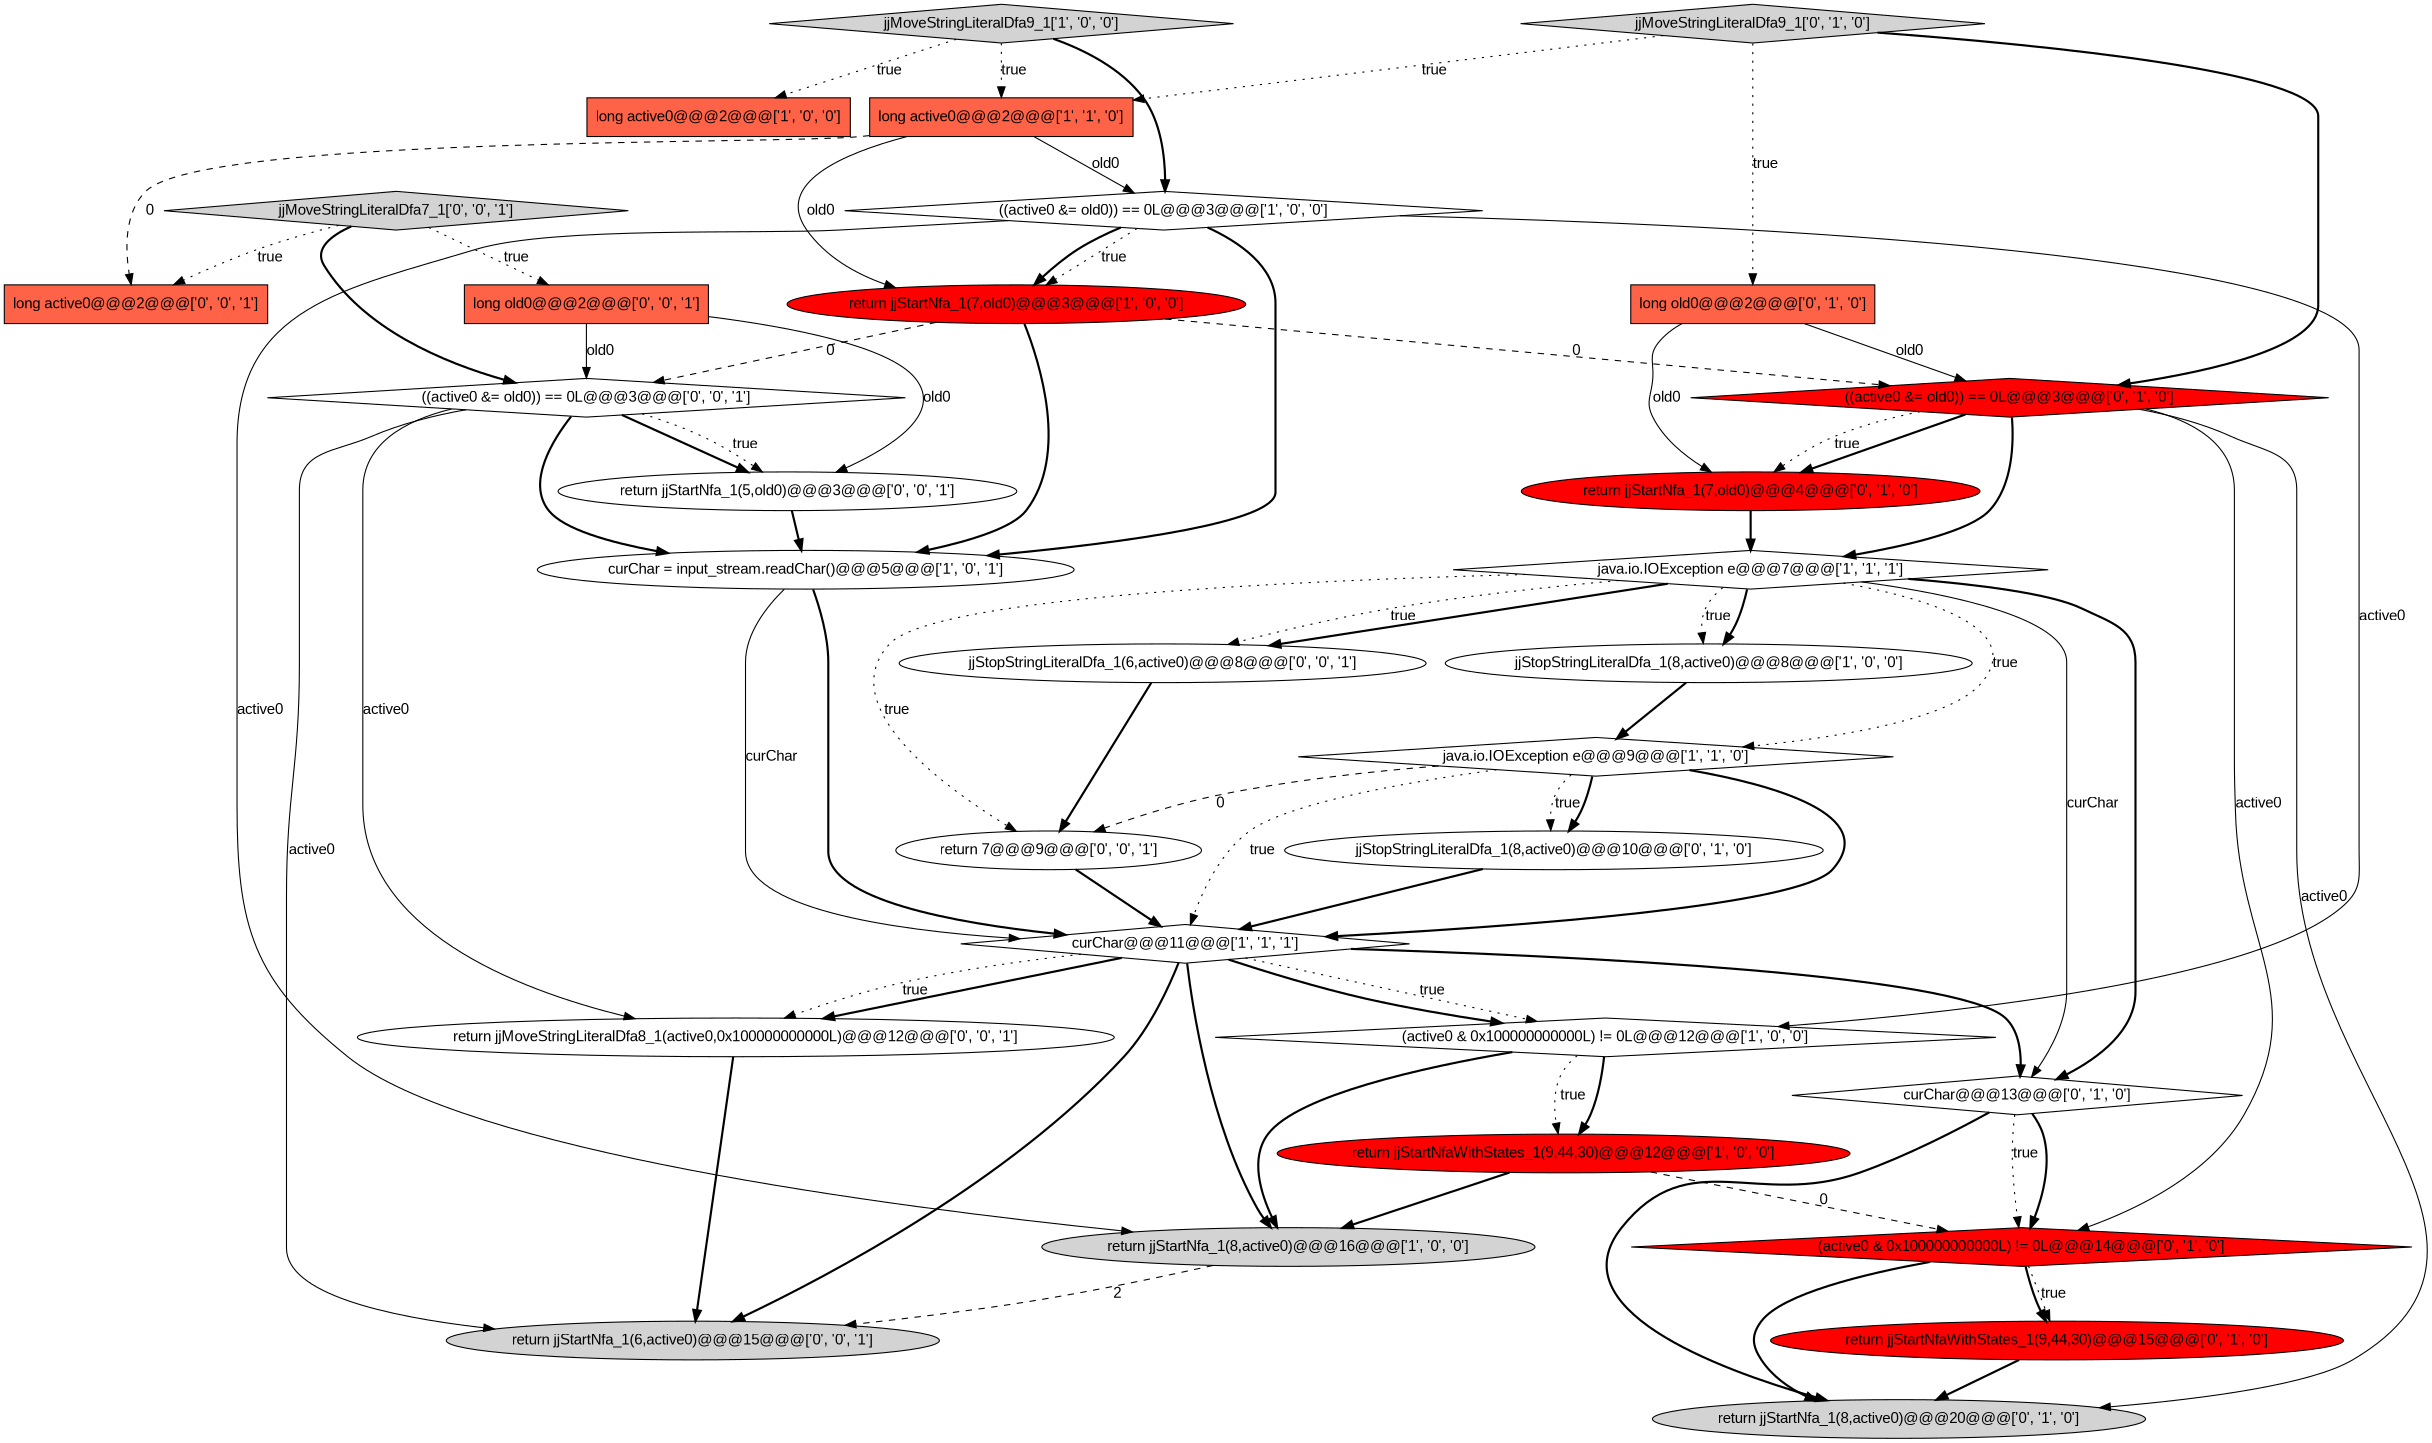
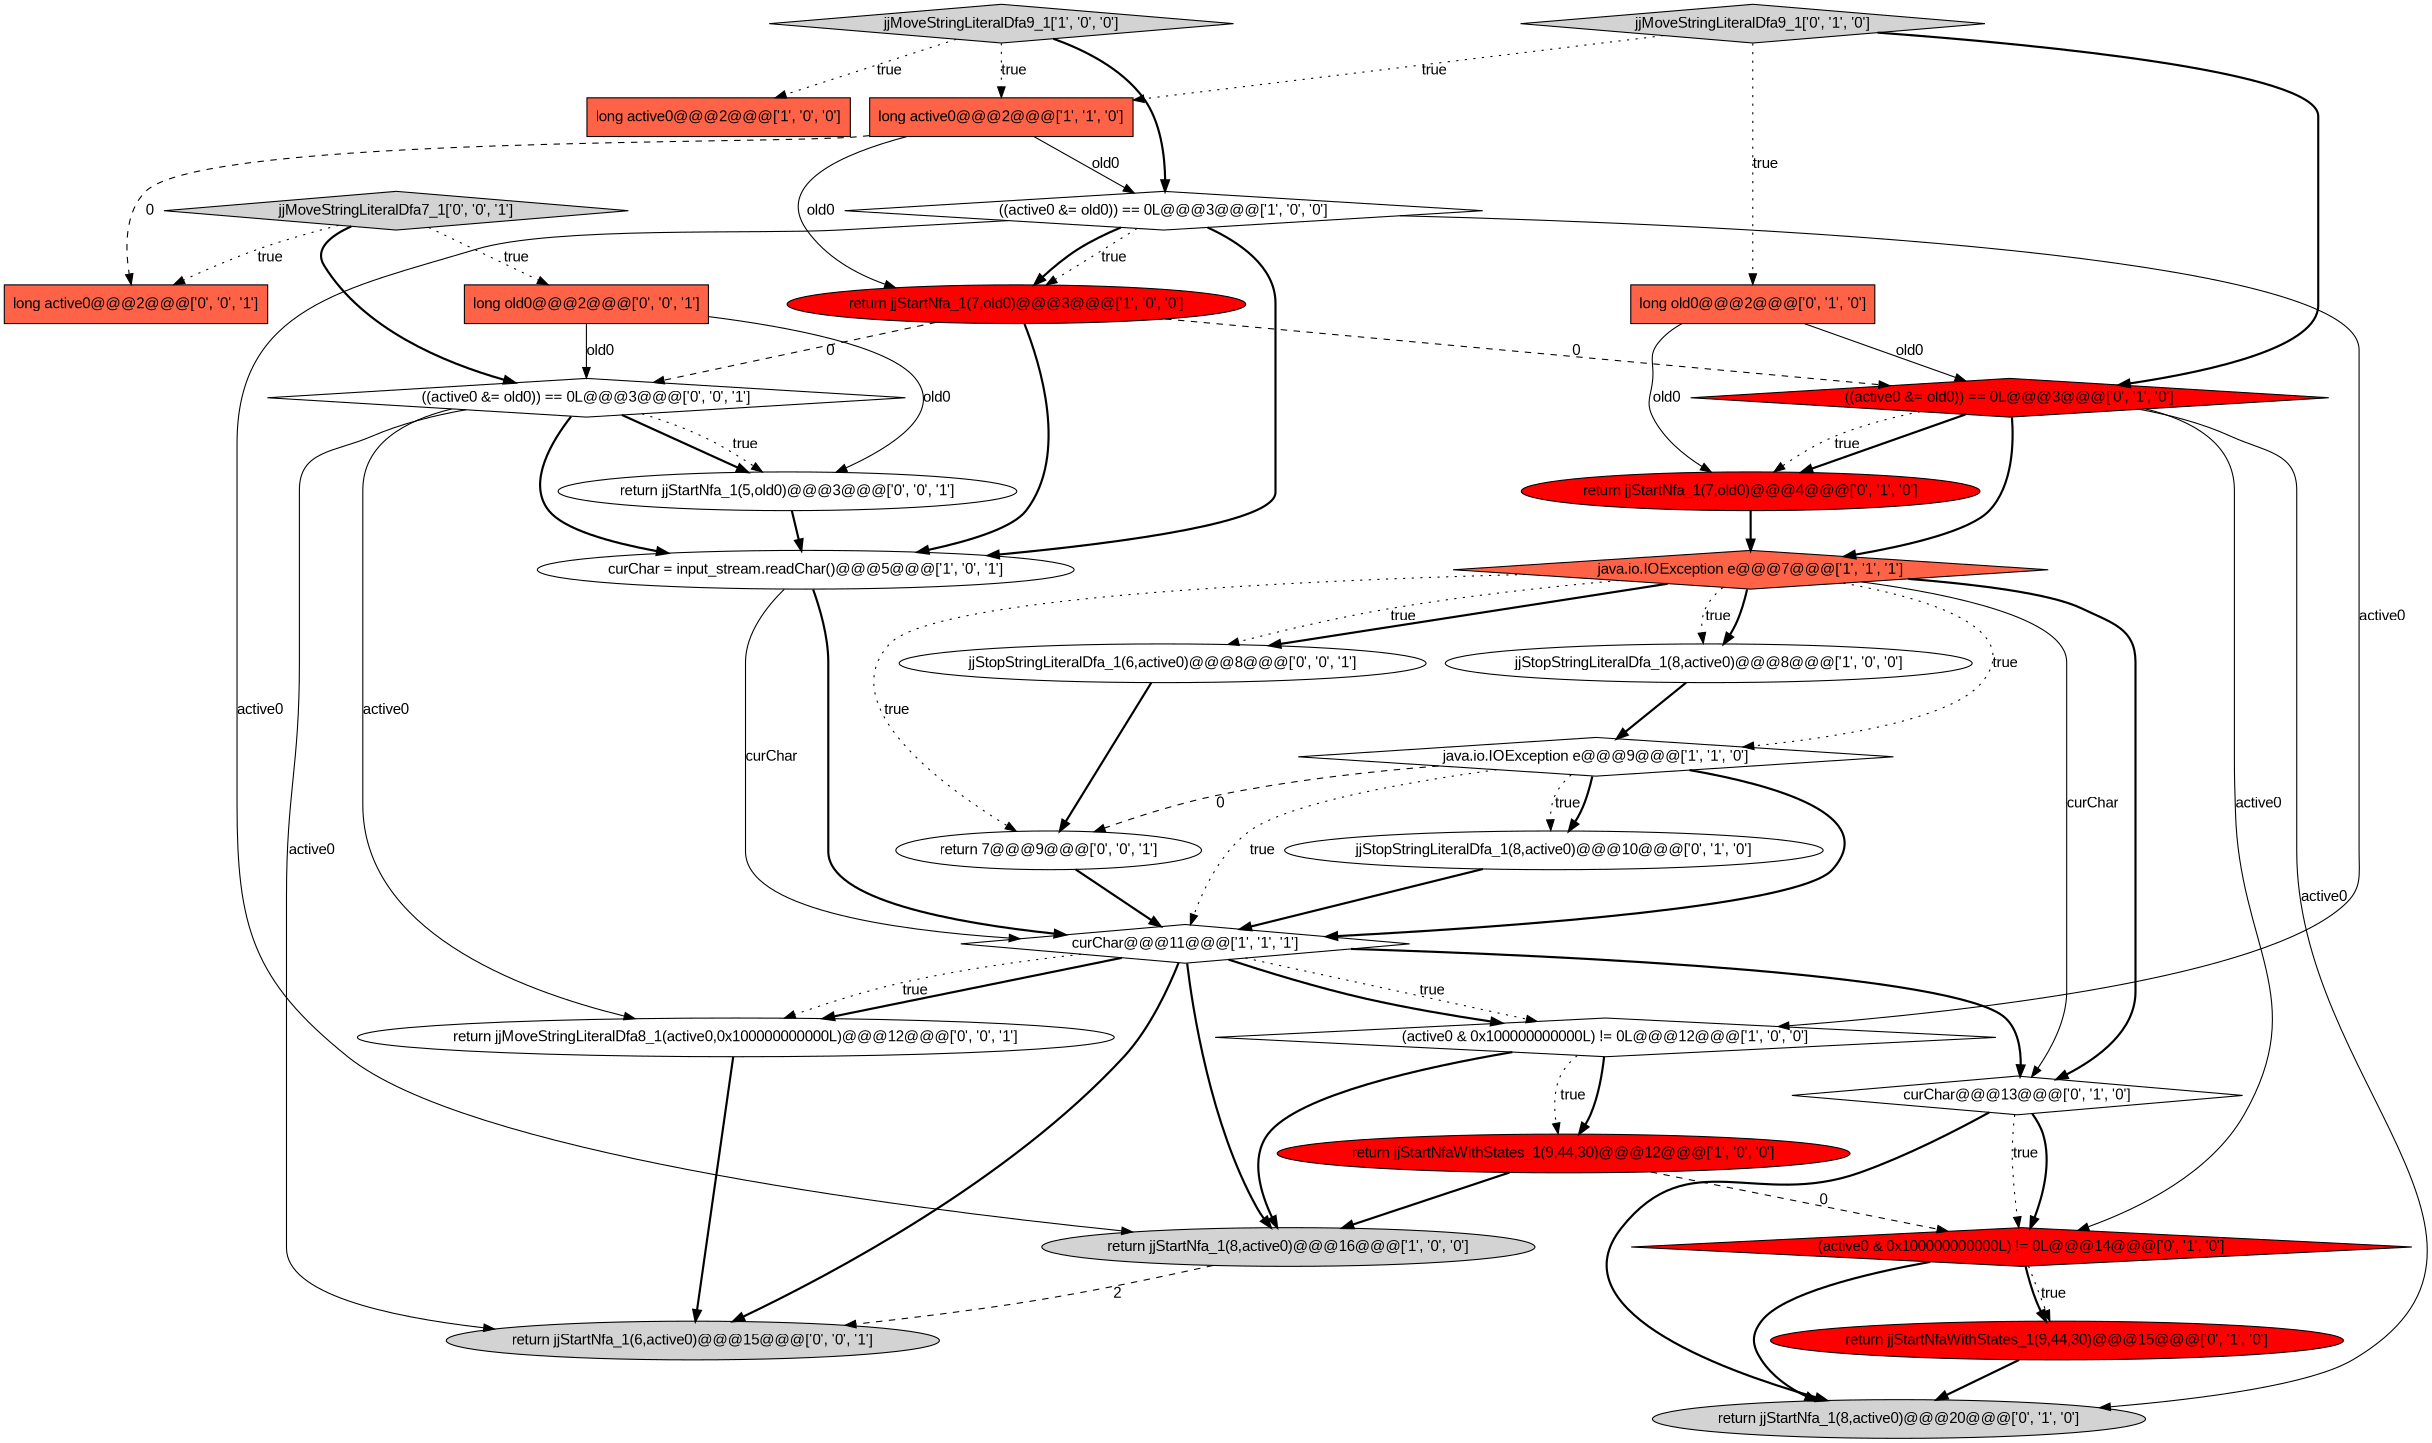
node "java.io.IOException e@@@7@@@['1', '1', '1']": fillcolor white -> tomato
